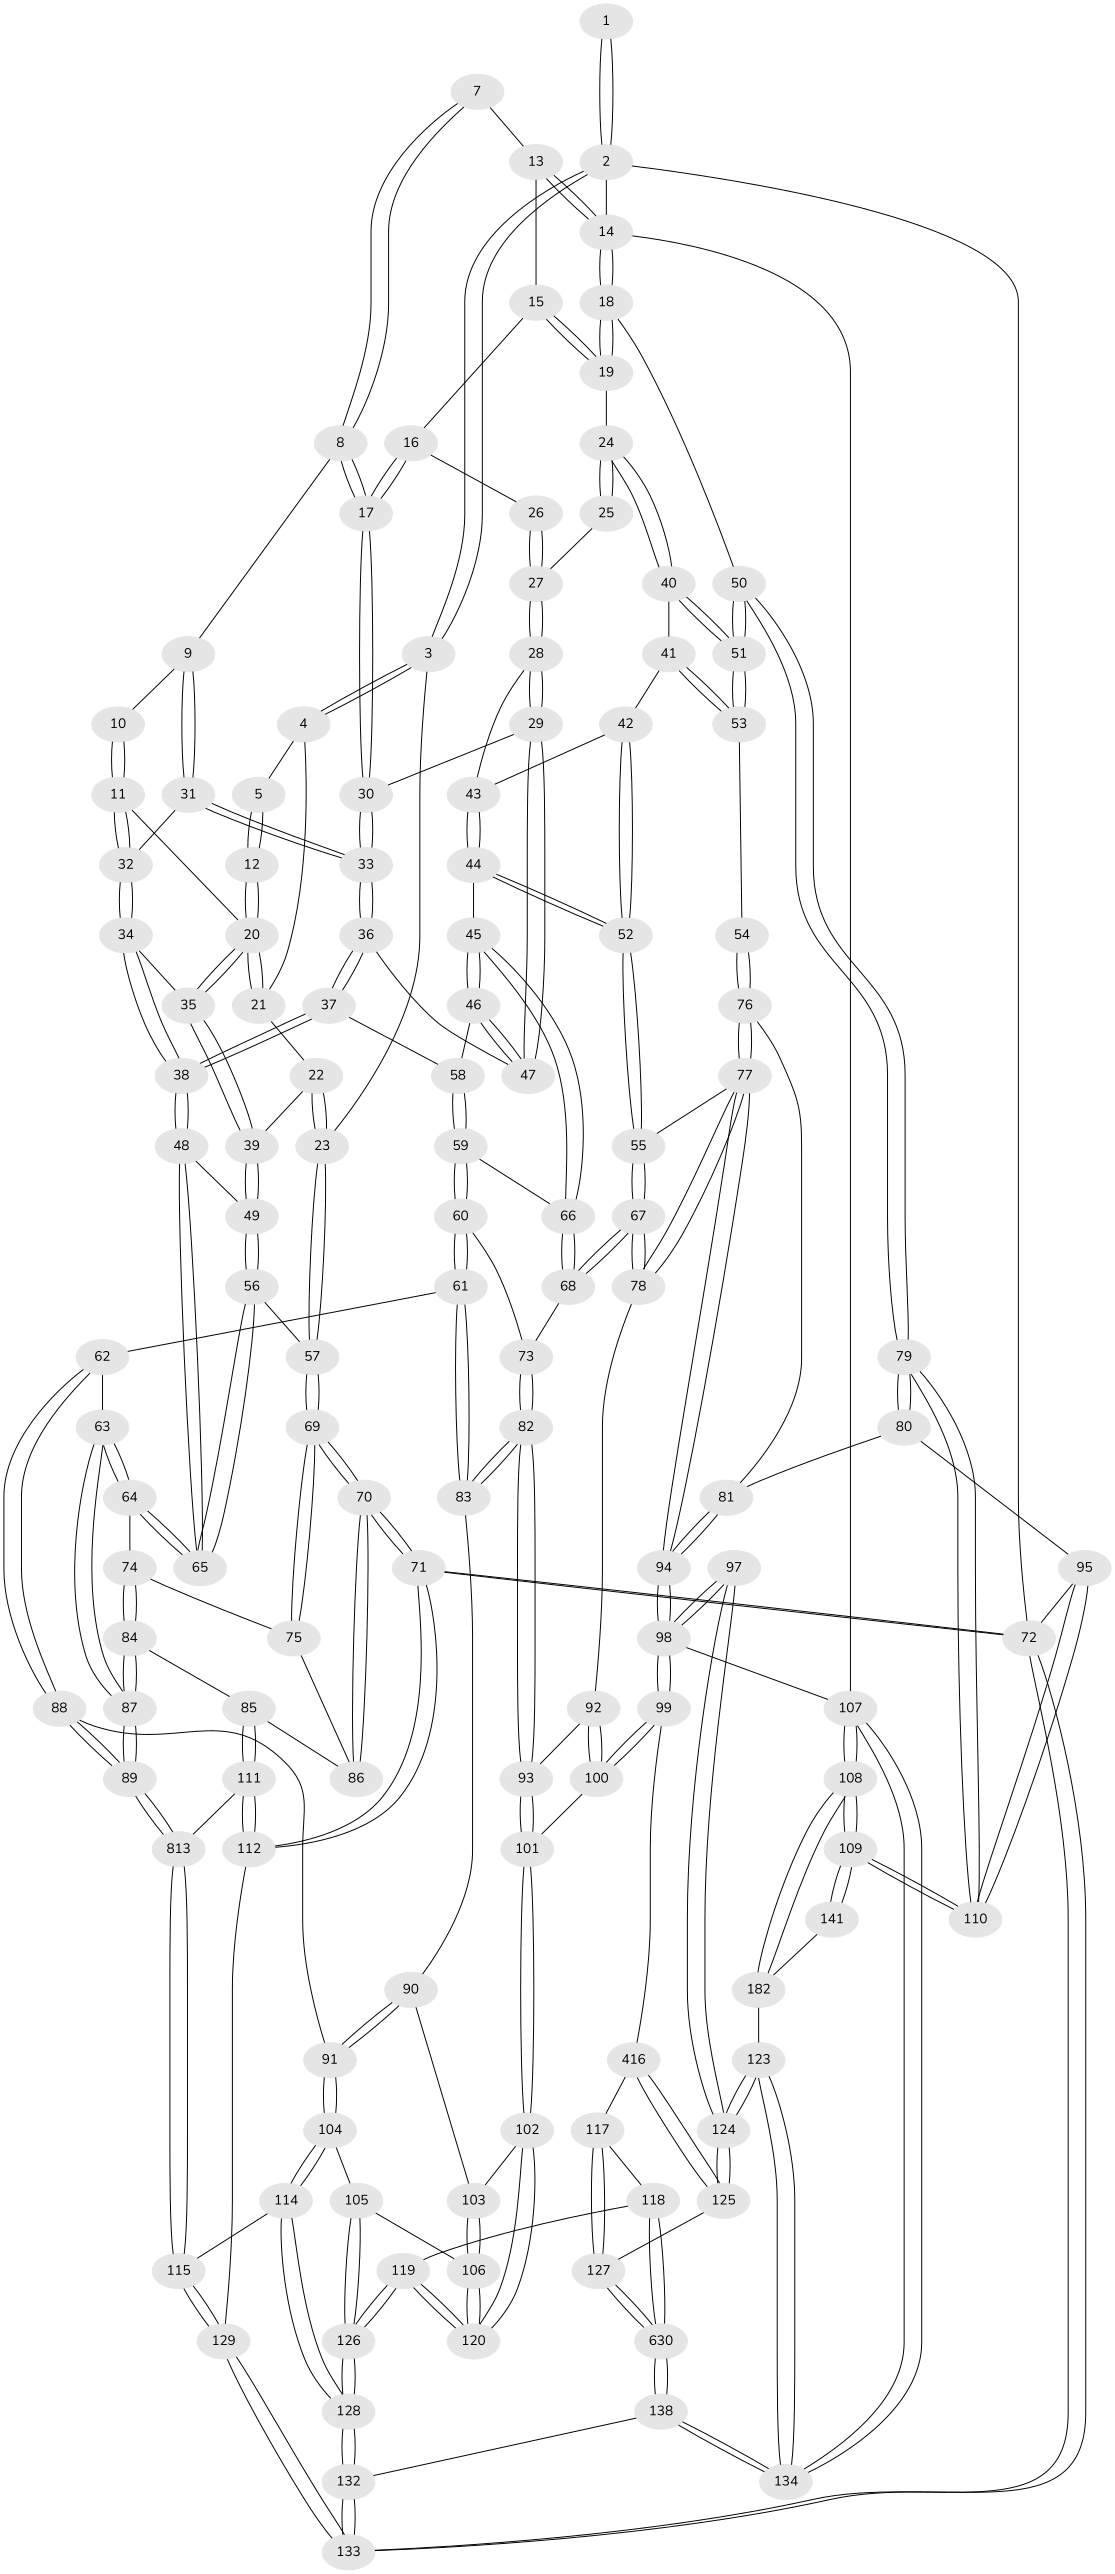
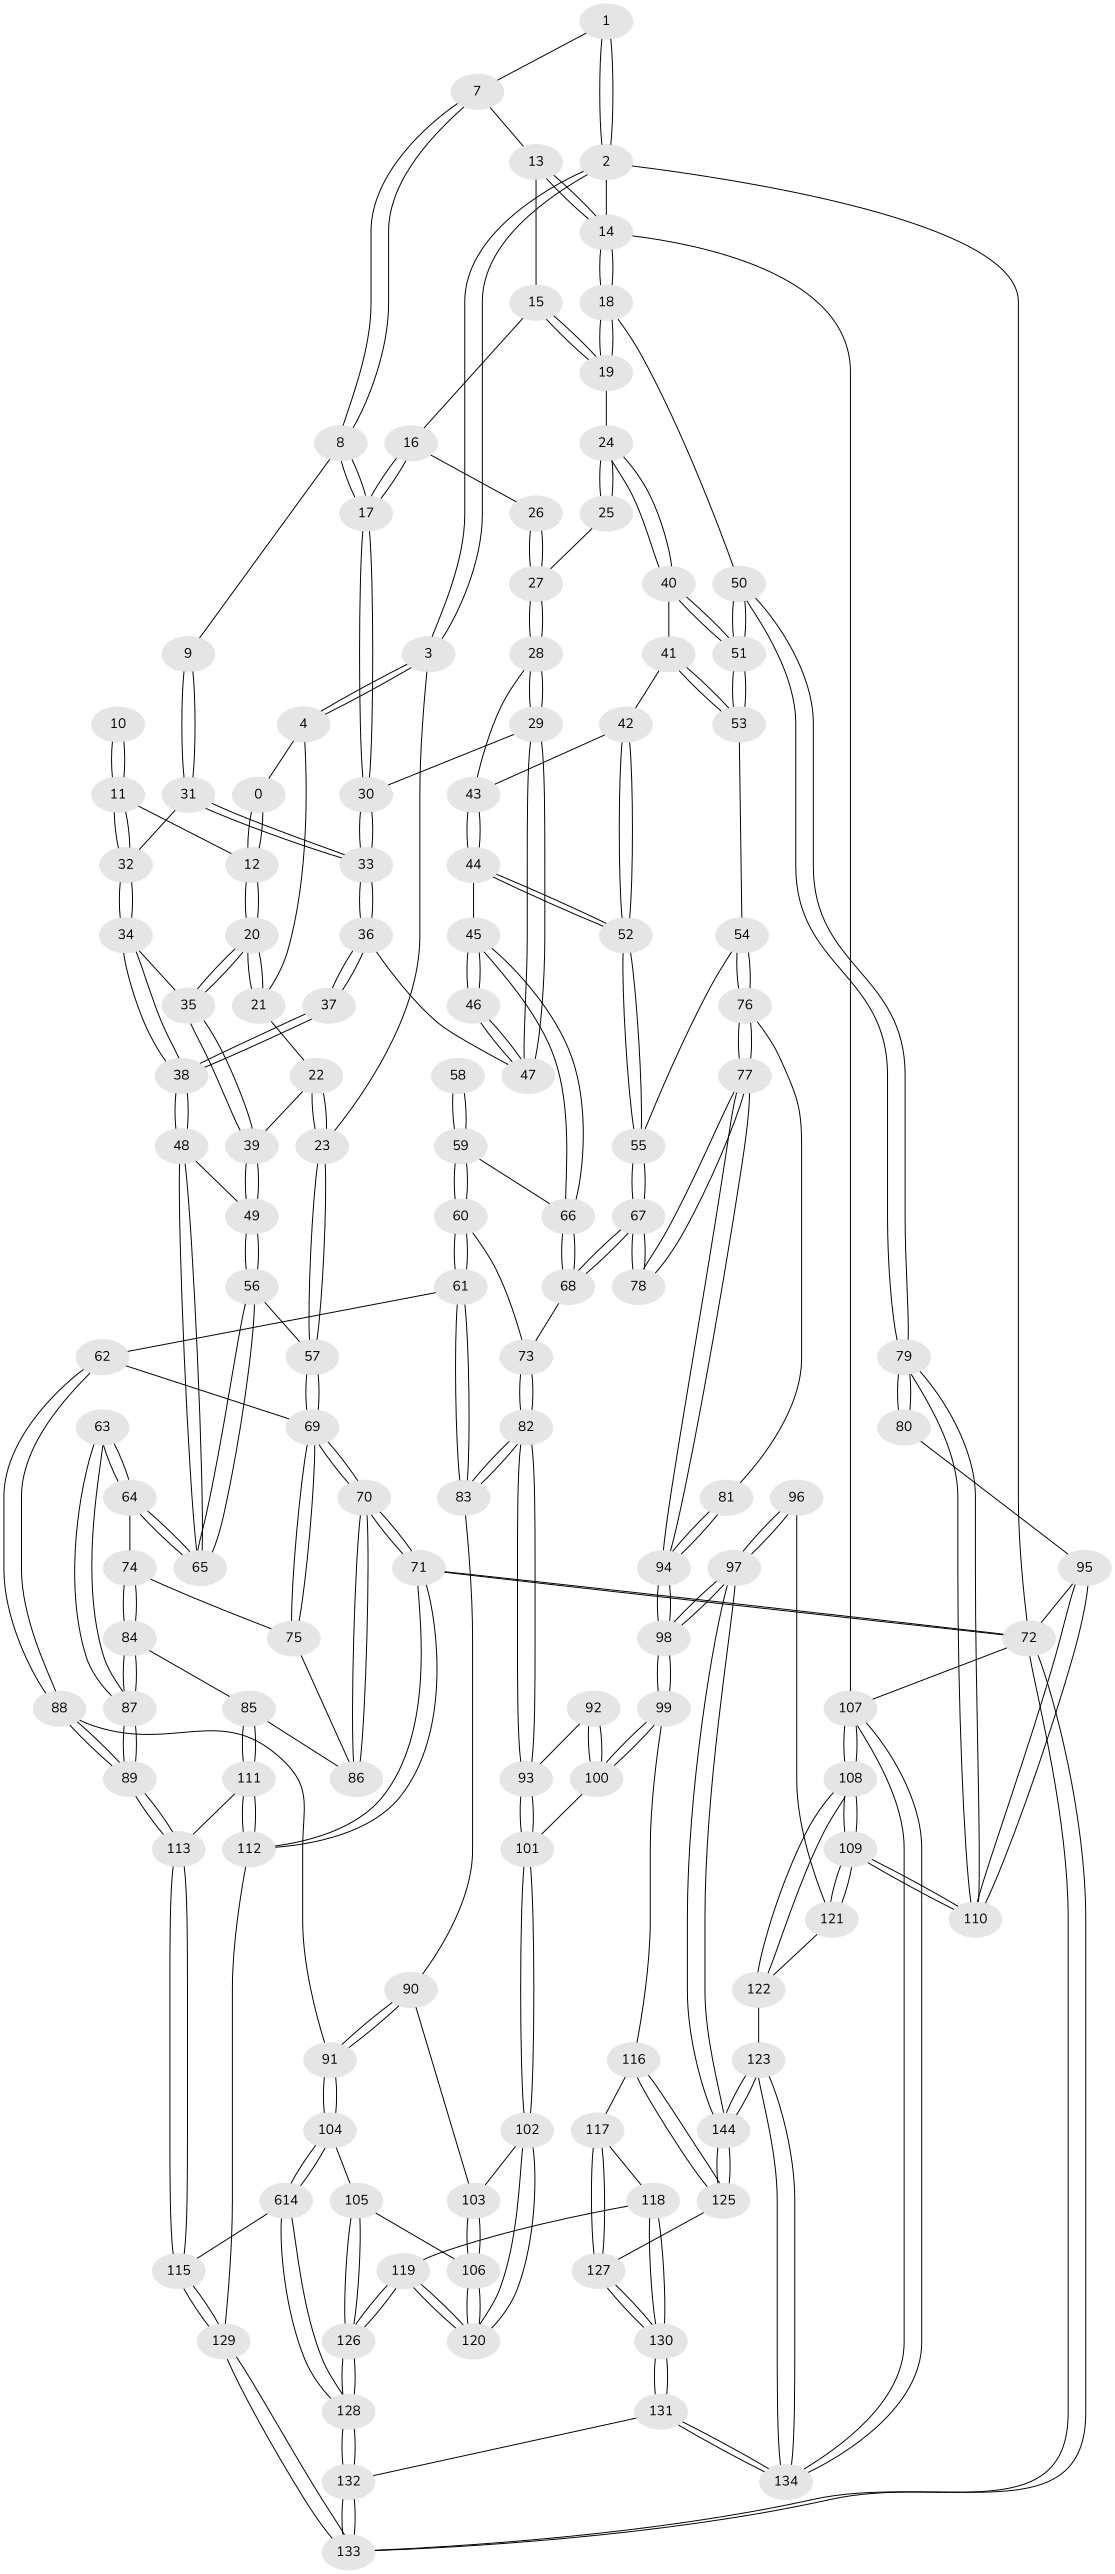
edge "1" -- "7": added
edge "9" -- "10": removed
node "5": label "5" -> "0"
edge "11" -- "20": now "11" -- "12"
edge "46" -- "58": removed
edge "37" -- "58": removed
edge "77" -- "55": now "54" -- "55"
edge "62" -- "63": now "62" -- "69"
edge "80" -- "81": removed
edge "78" -- "92": removed
node "96": added
edge "98" -- "107": now "72" -- "107"
node "813": label "813" -> "113"
node "141": label "141" -> "121"
node "182": label "182" -> "122"
node "416": label "416" -> "116"
node "124": label "124" -> "144"
node "114": label "114" -> "614"
node "630": label "630" -> "130"
node "138": label "138" -> "131"
